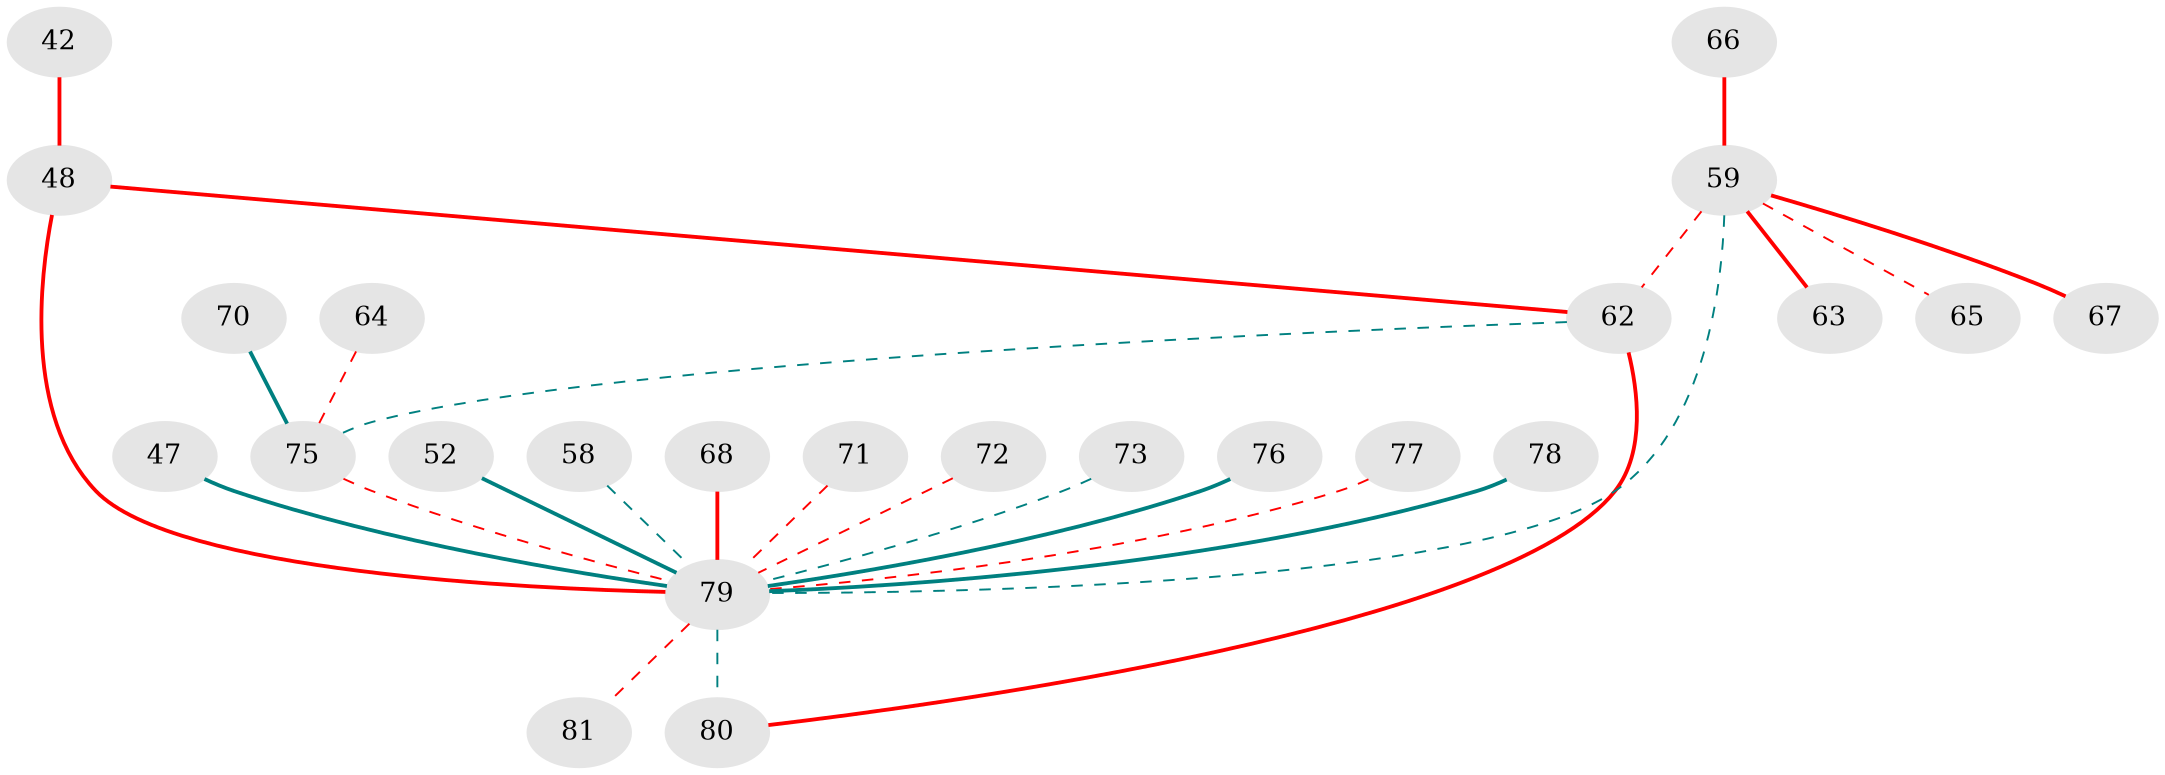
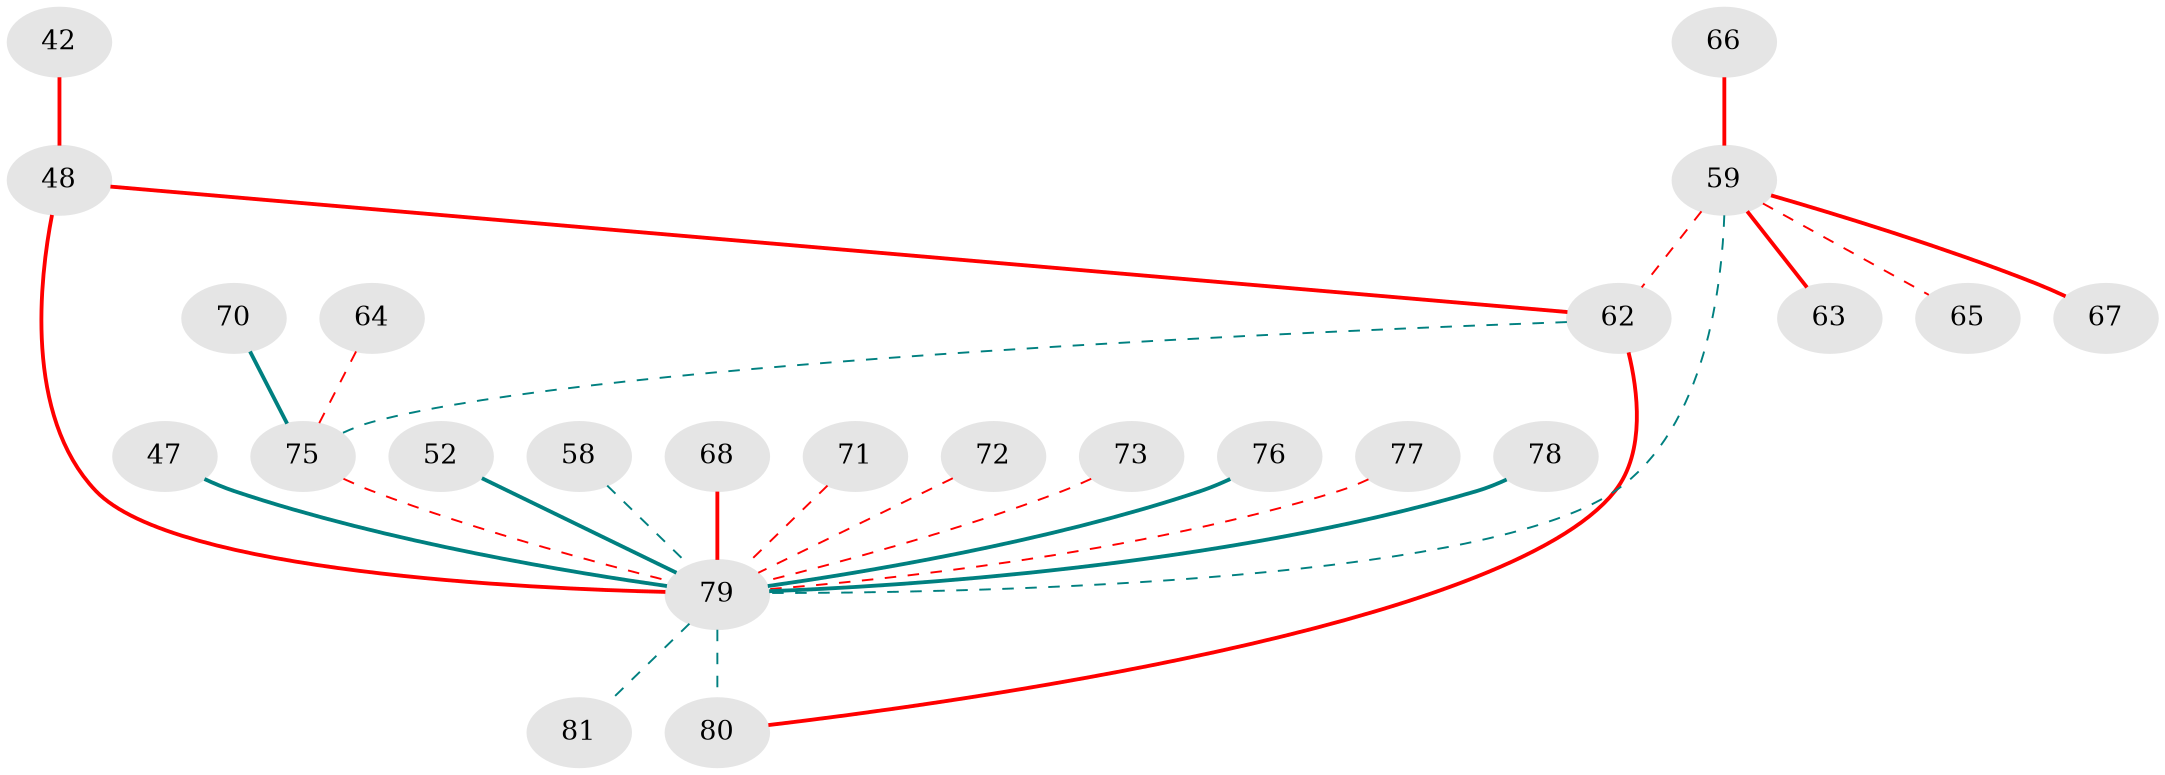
edge "73" -- "79": color teal -> red
edge "79" -- "81": color red -> teal
